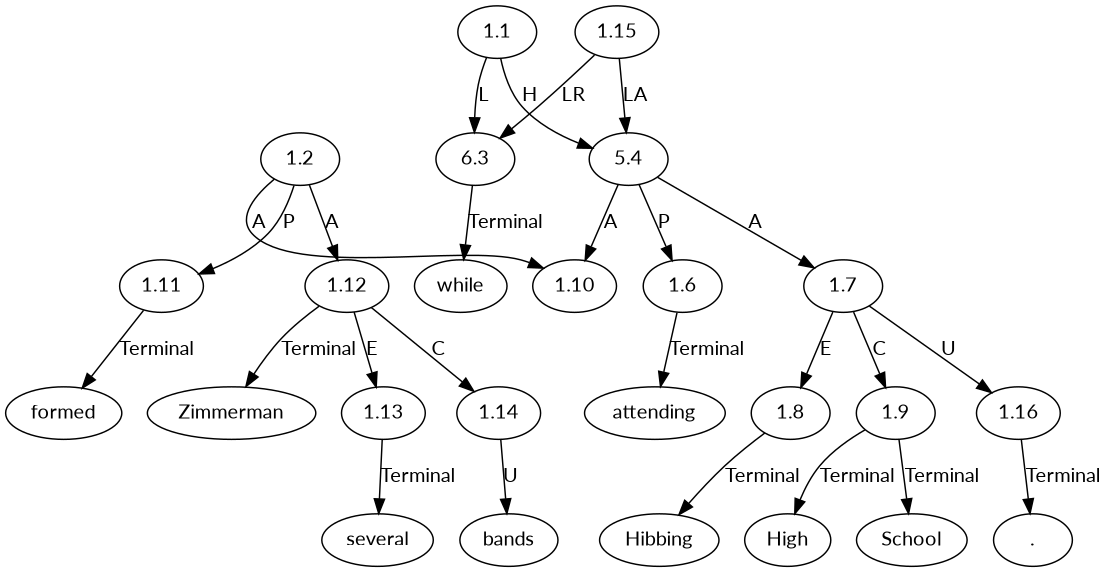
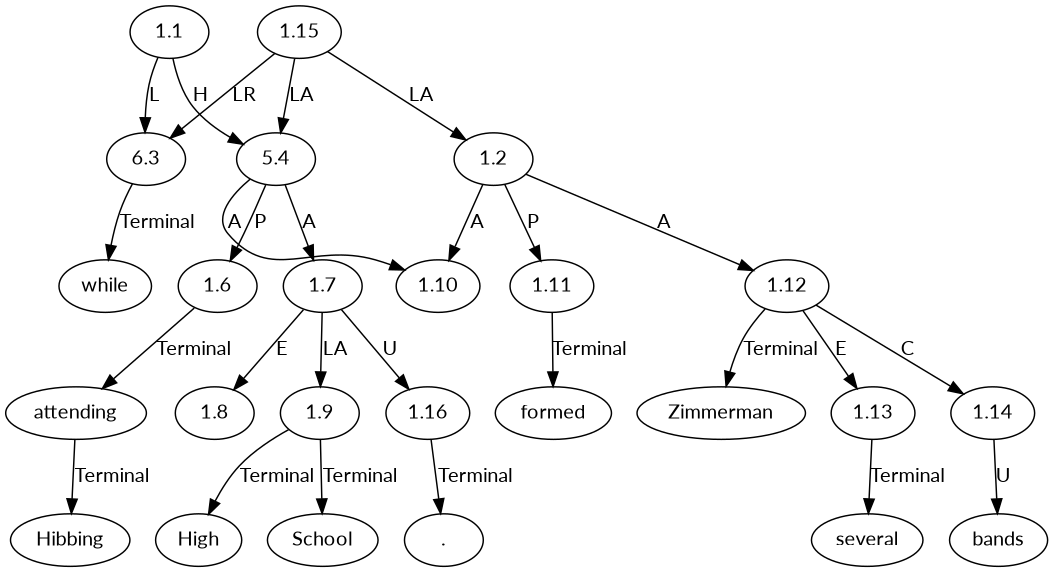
edge "1.15" -> "1.2": added, label "LA"
edge "1.7" -> "1.9": label "C" -> "LA"
edge "1.8" -> "Hibbing": now "attending" -> "Hibbing"
